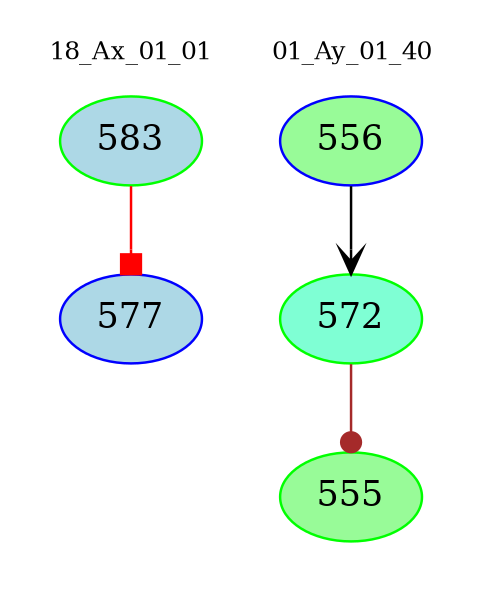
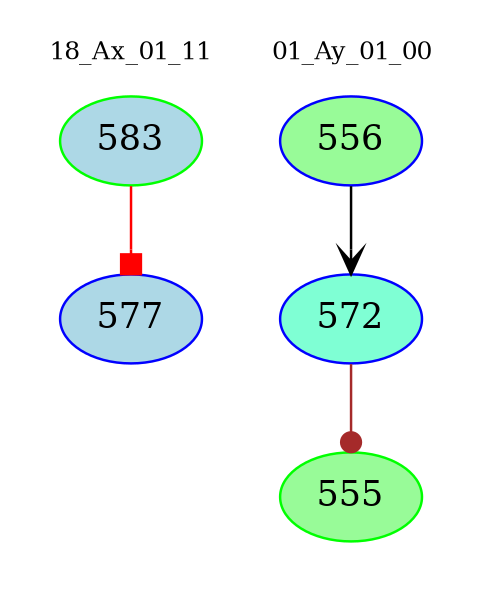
cluster "18_Ax_01_01": label "18_Ax_01_01" -> "18_Ax_01_11"
cluster "01_Ay_01_40": label "01_Ay_01_40" -> "01_Ay_01_00"
node "572": color green -> blue
